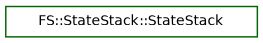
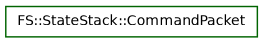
node "FS::StateStack::StateStack": label "FS::StateStack::StateStack" -> "FS::StateStack::CommandPacket"
